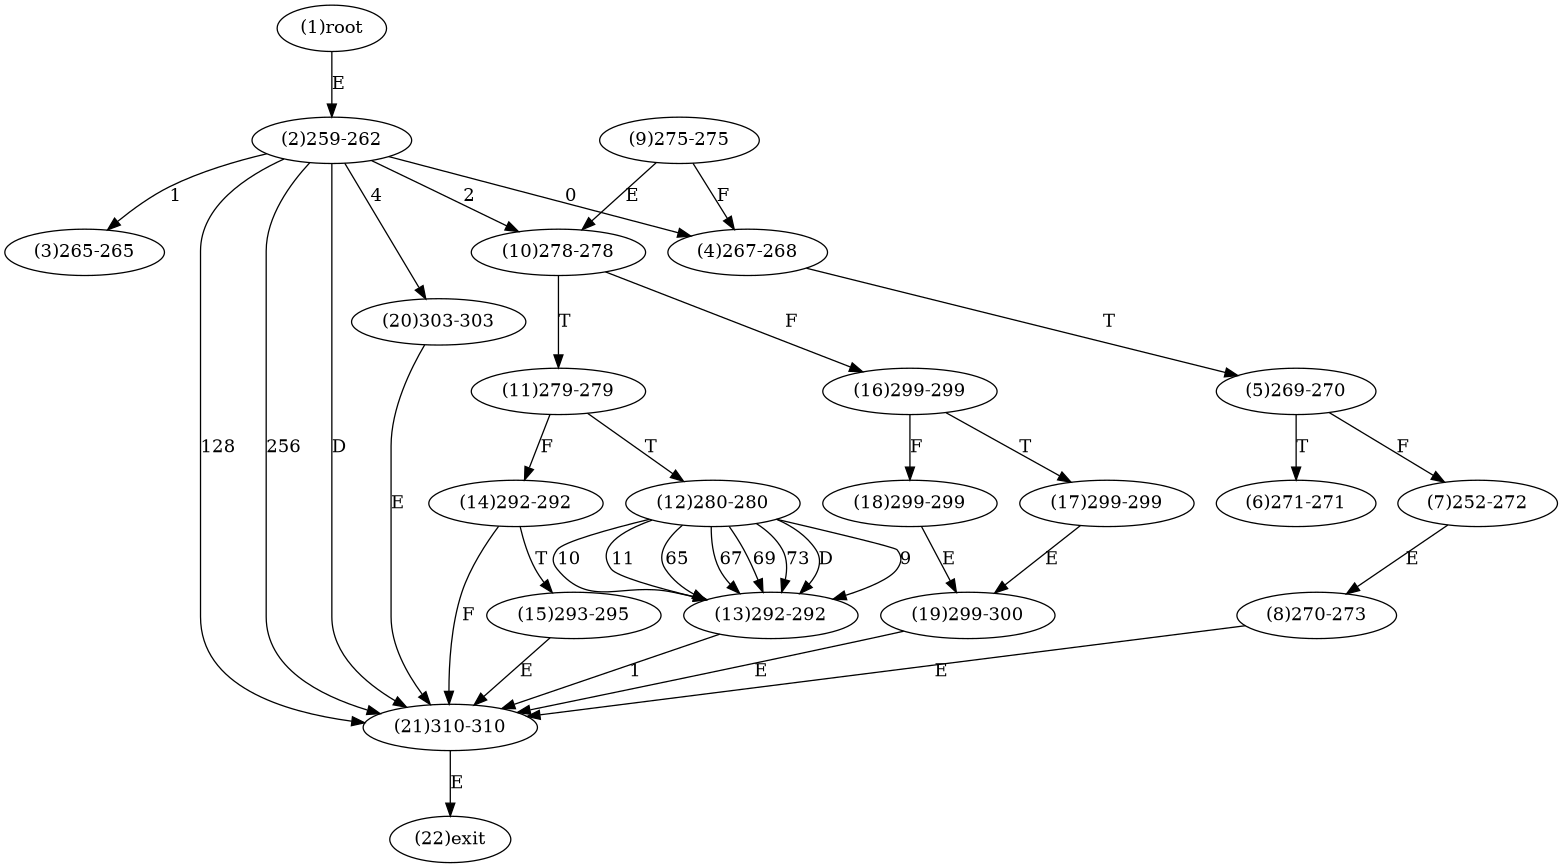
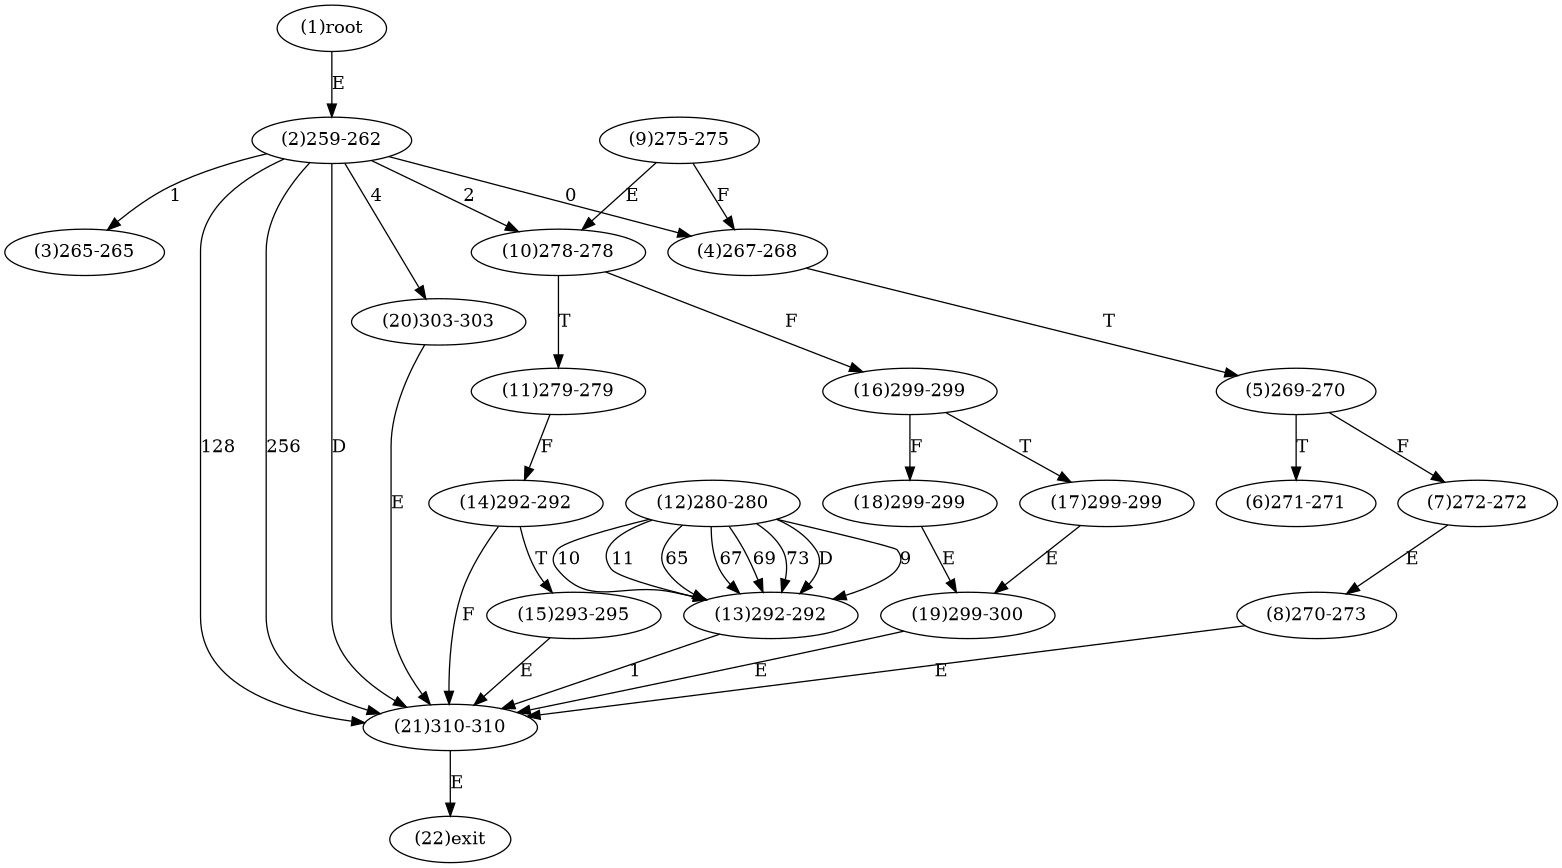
edge "(11)279-279" -> "(12)280-280": removed, label "T"
node "(7)252-272": label "(7)252-272" -> "(7)272-272"
